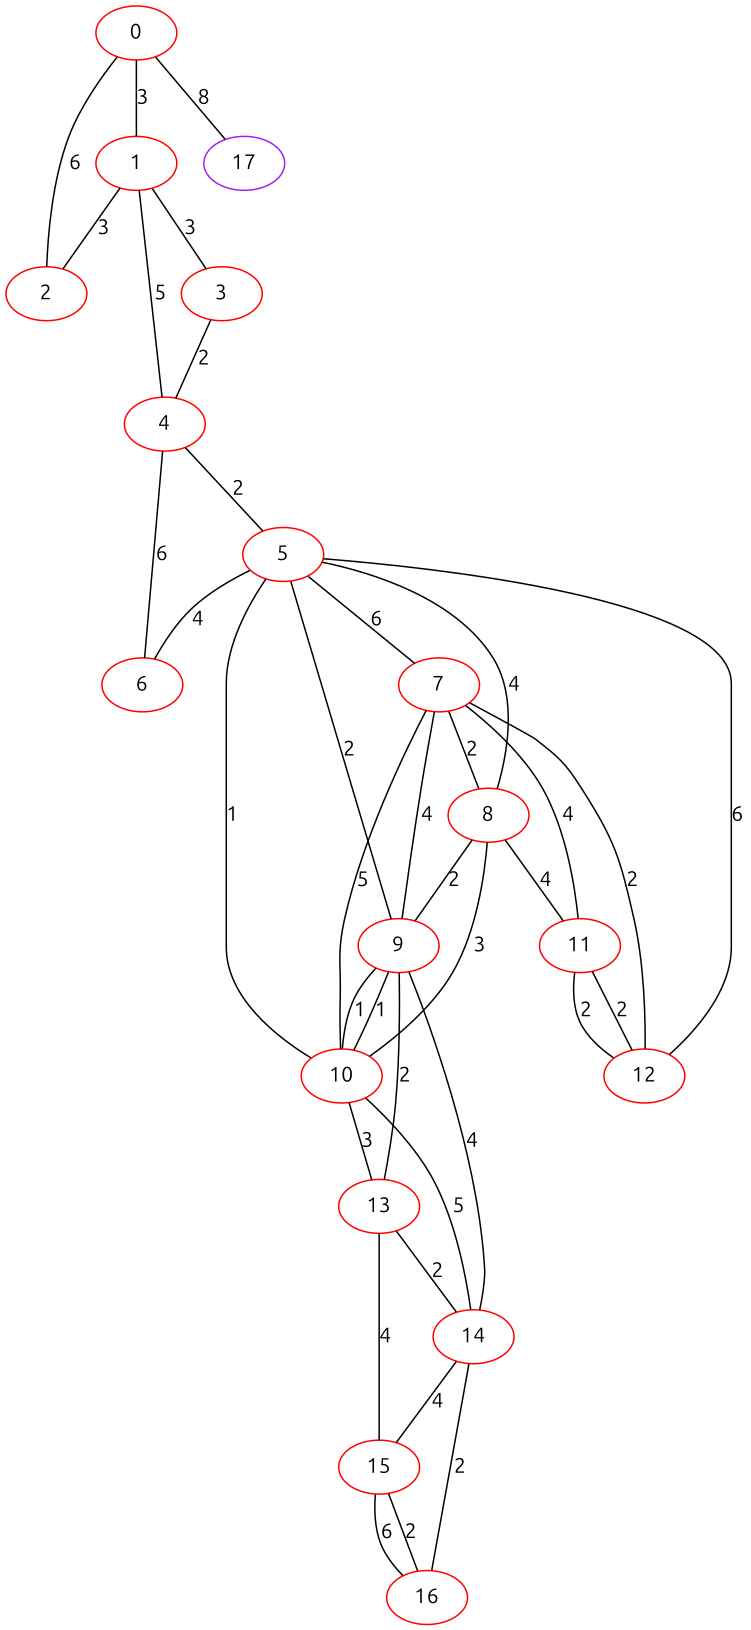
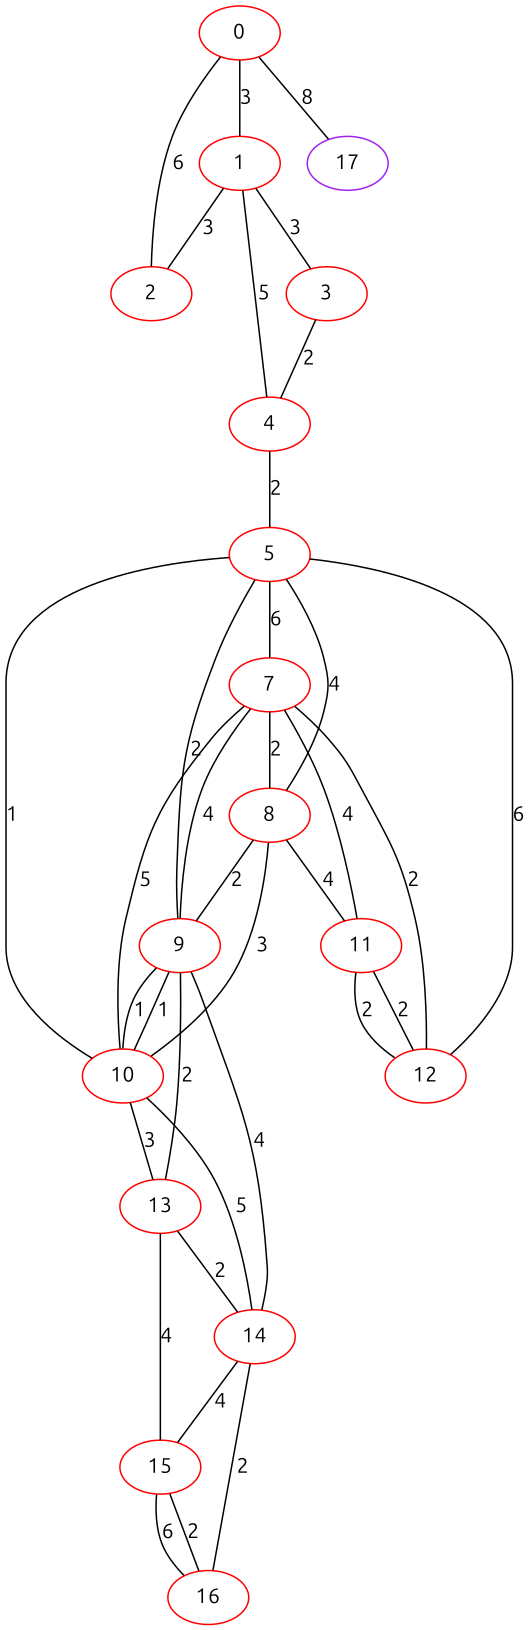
node "6": removed
